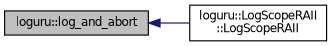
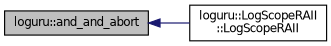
node "loguru::log_and_abort": label "loguru::log_and_abort" -> "loguru::and_and_abort"
